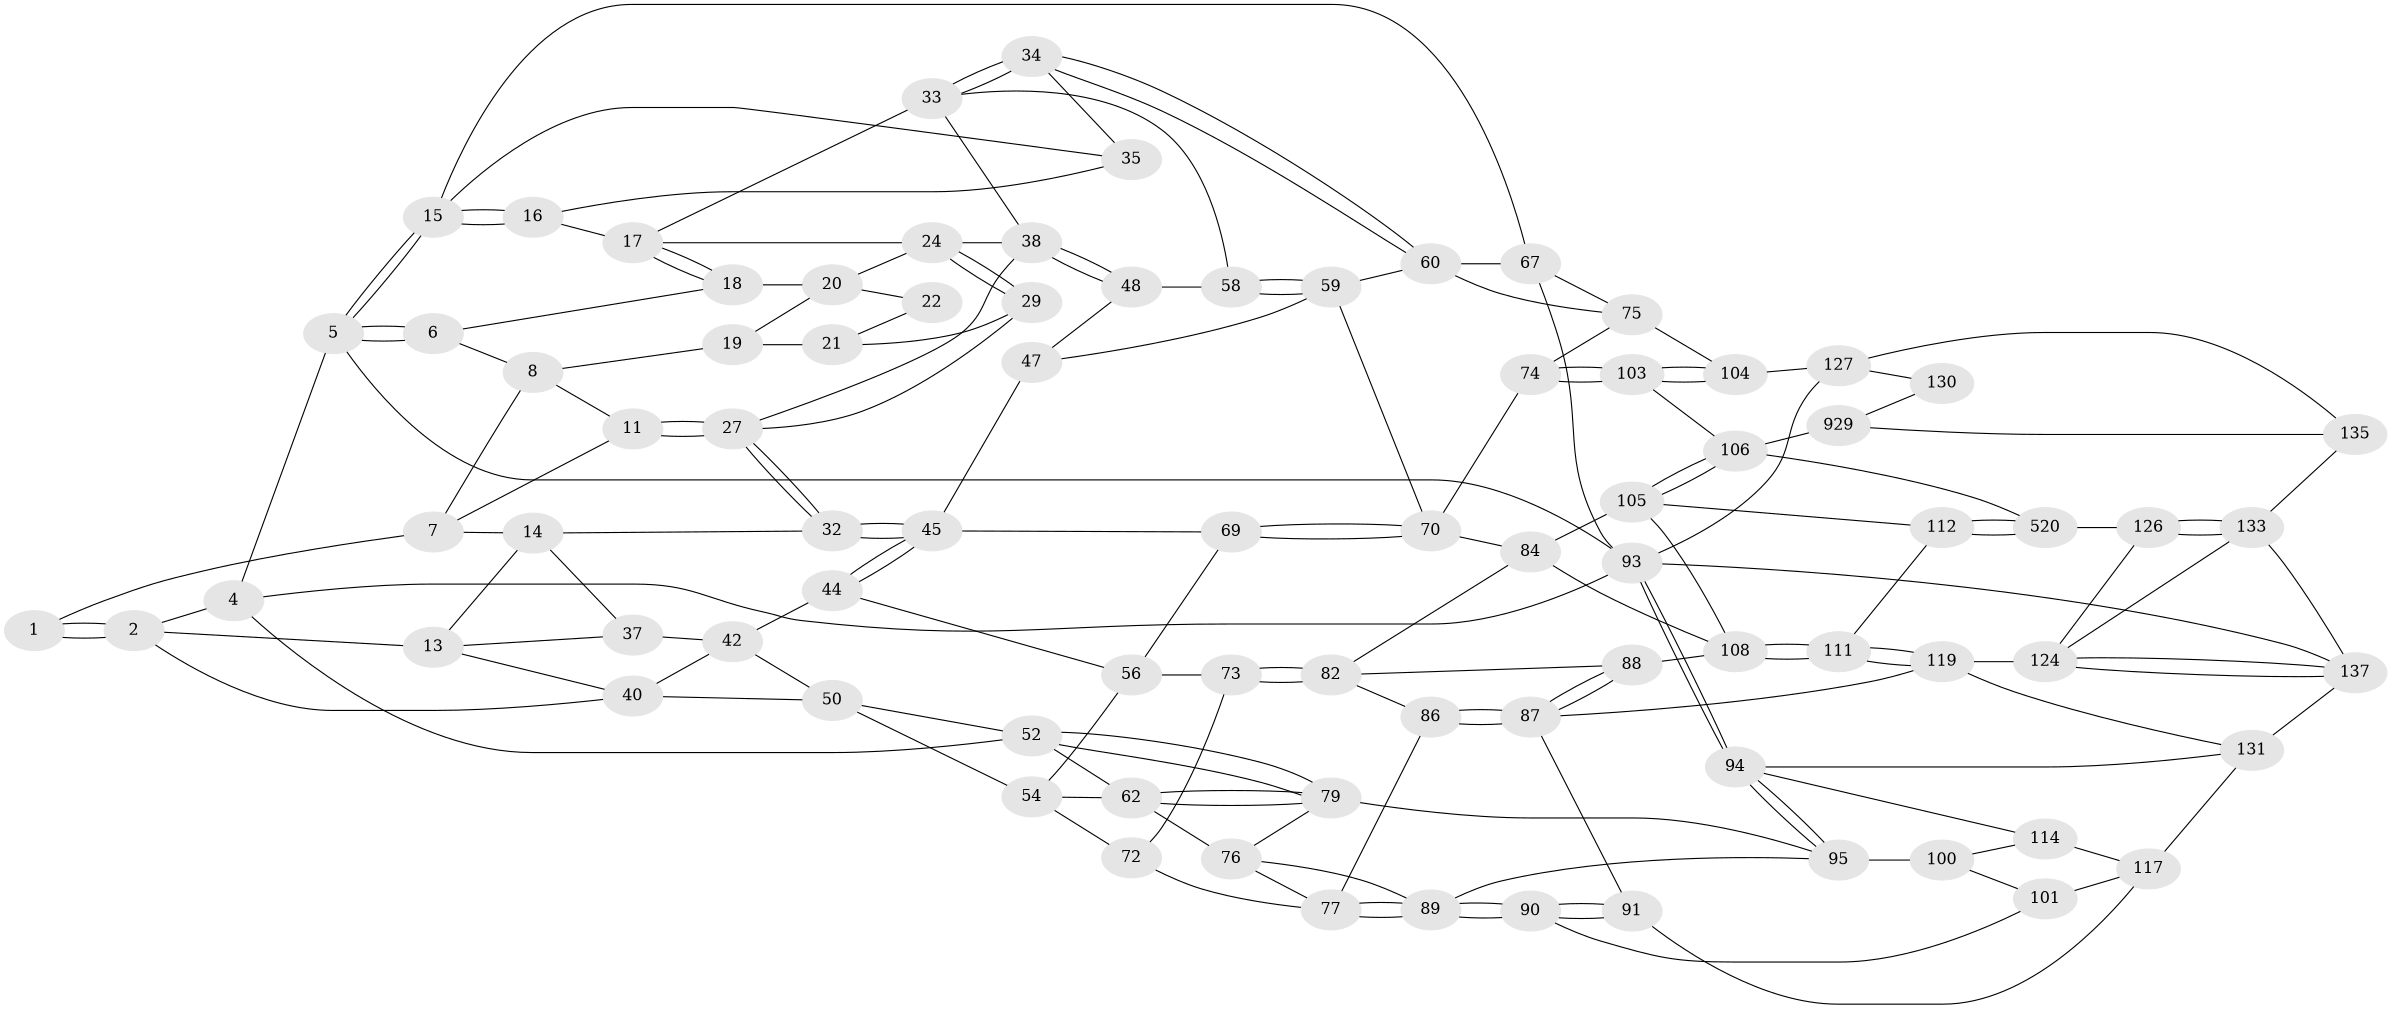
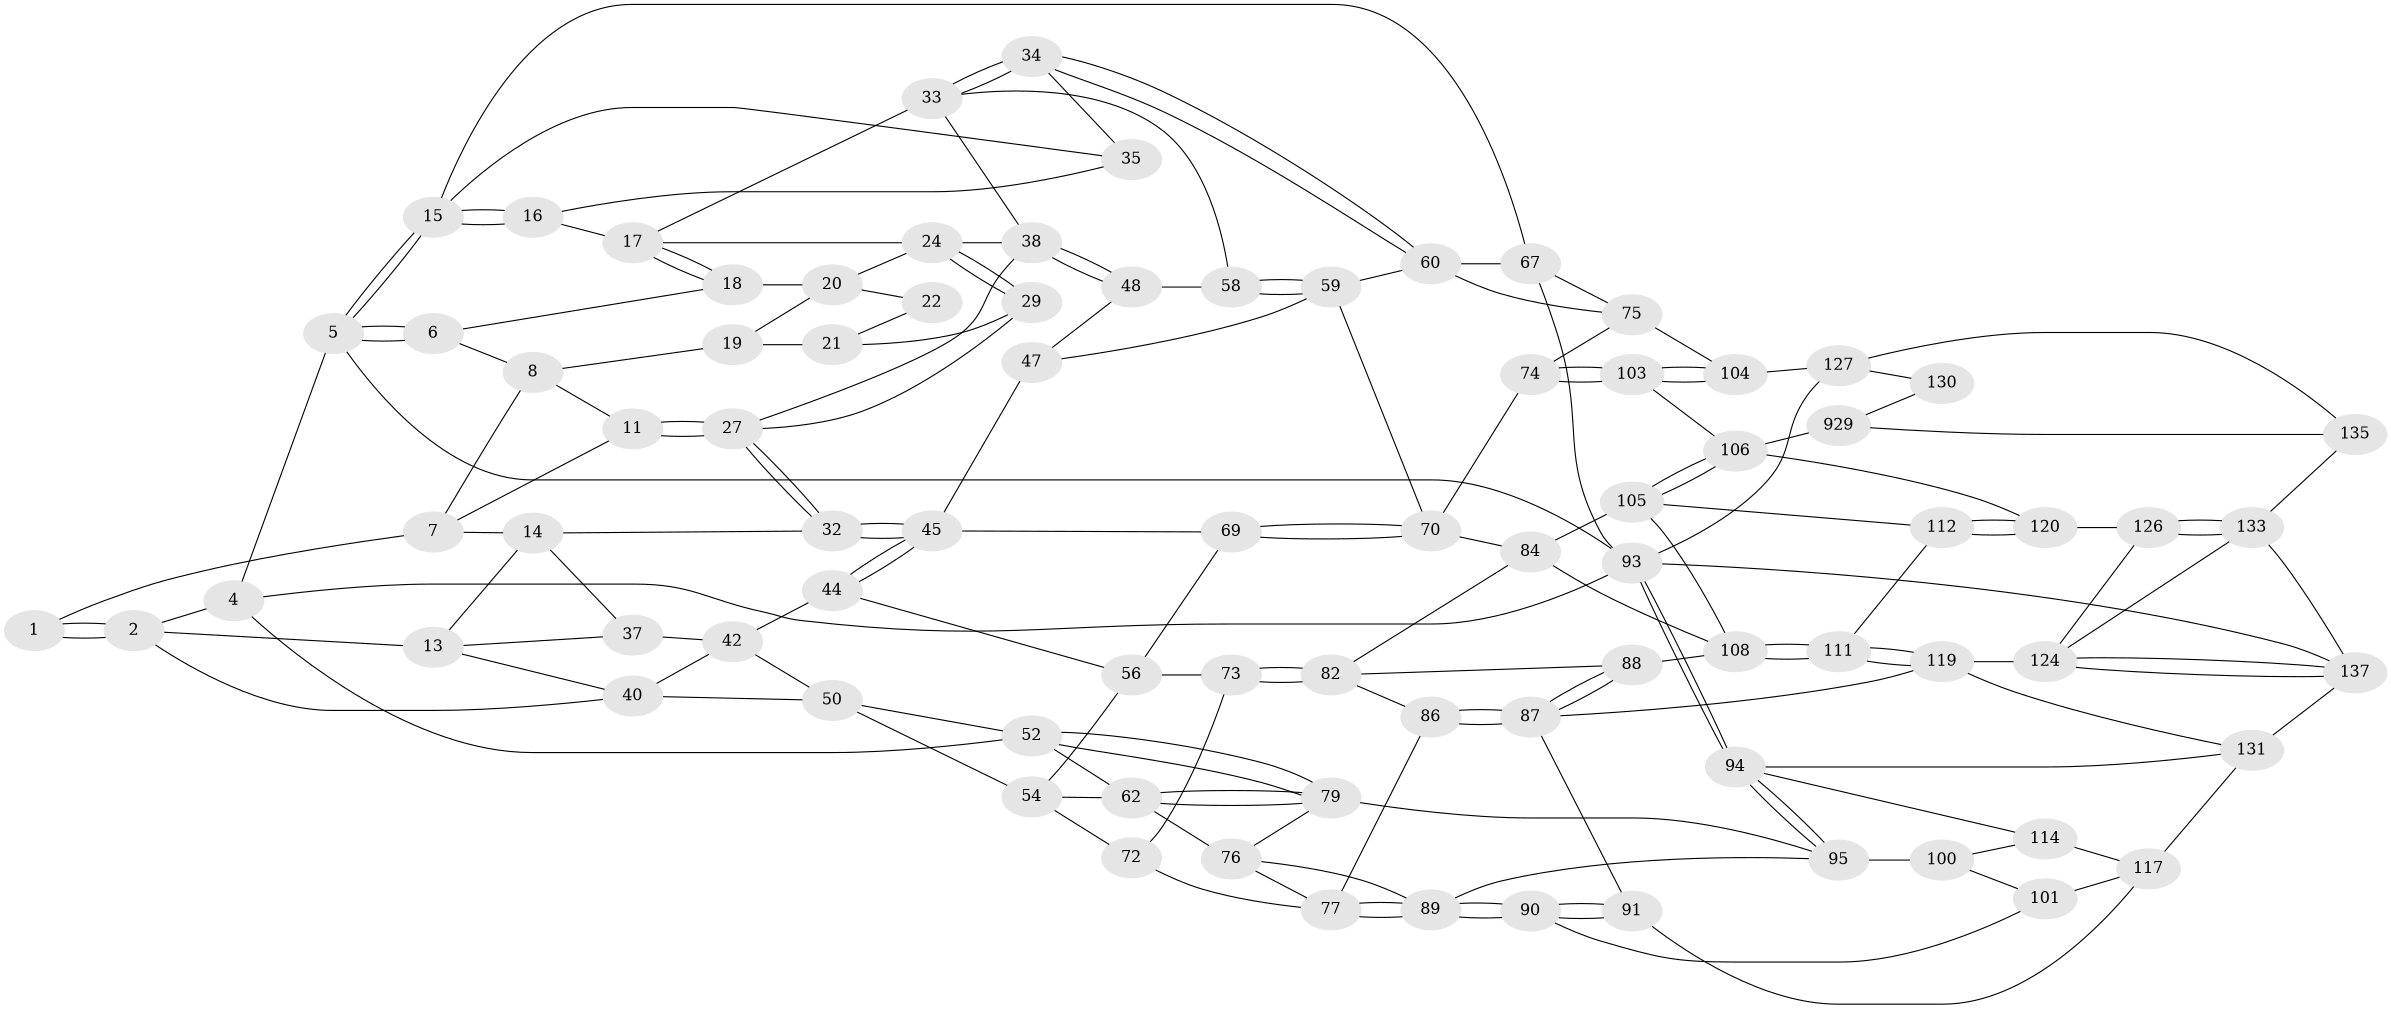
node "520": label "520" -> "120"
